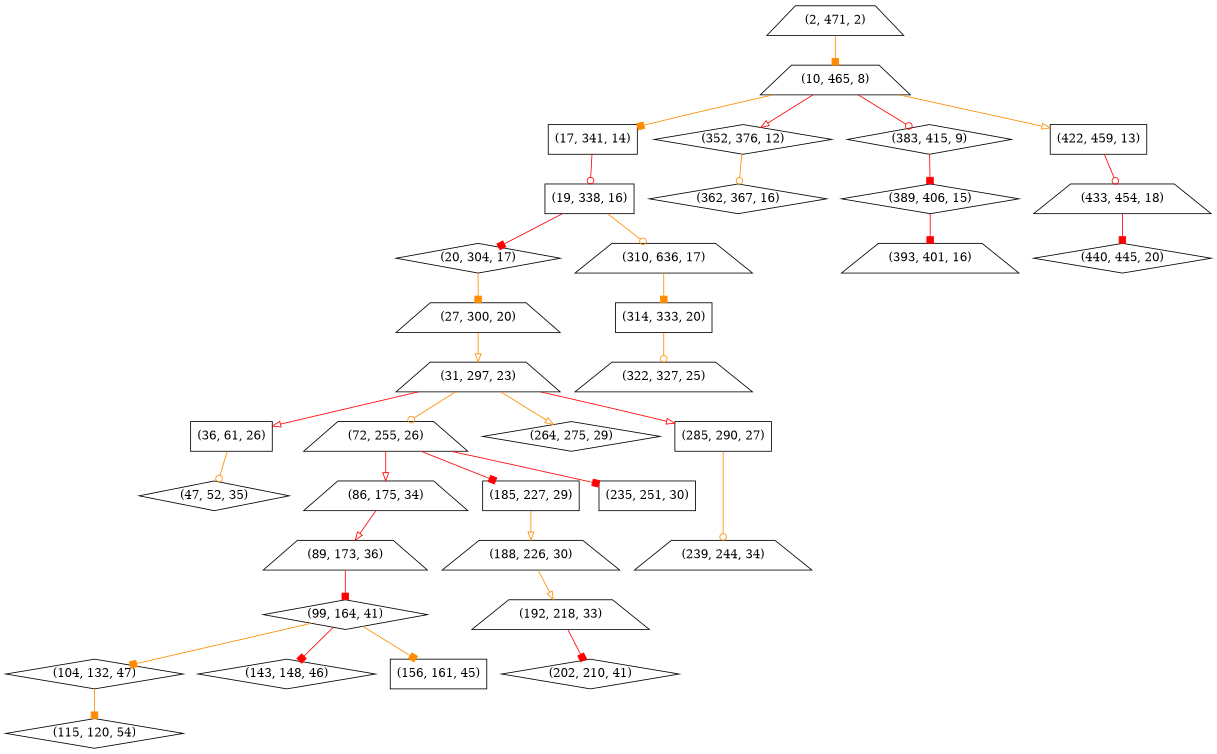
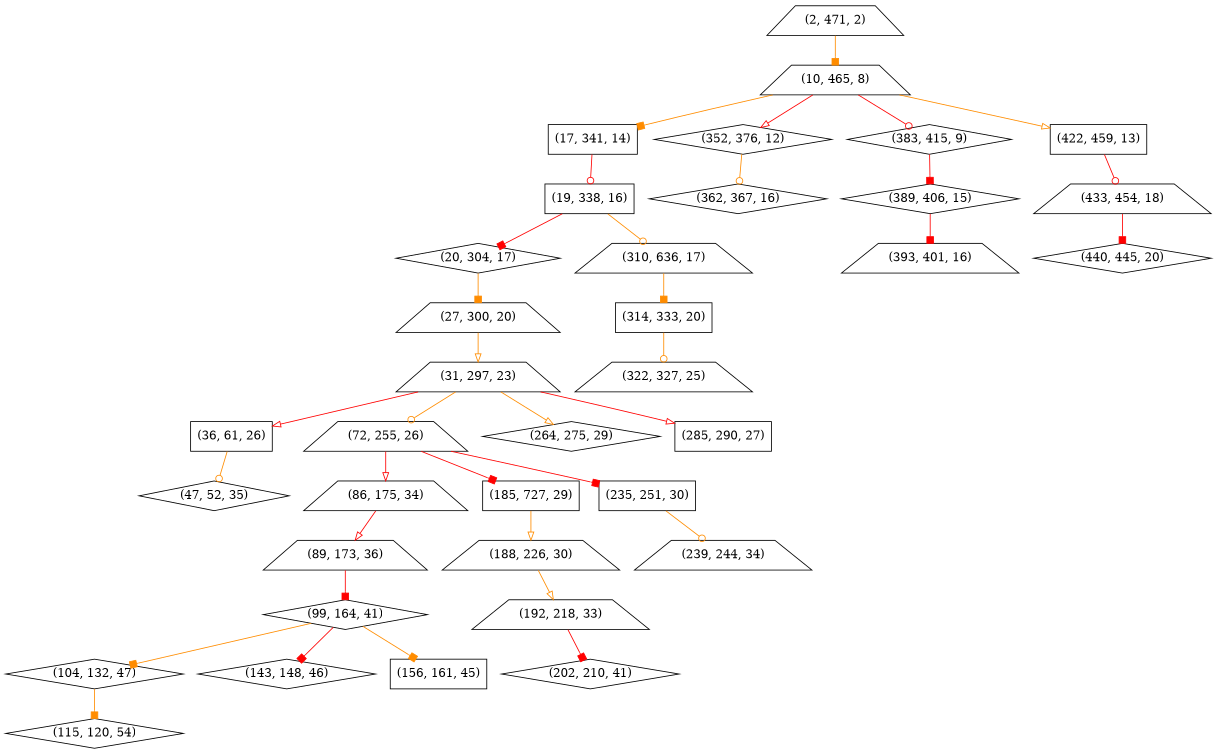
edge "(285, 290, 27)" -> "(239, 244, 34)": now "(235, 251, 30)" -> "(239, 244, 34)"
node "(185, 227, 29)": label "(185, 227, 29)" -> "(185, 727, 29)"
